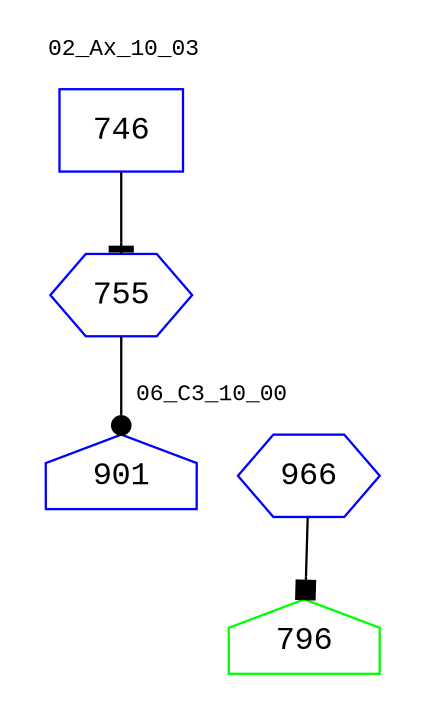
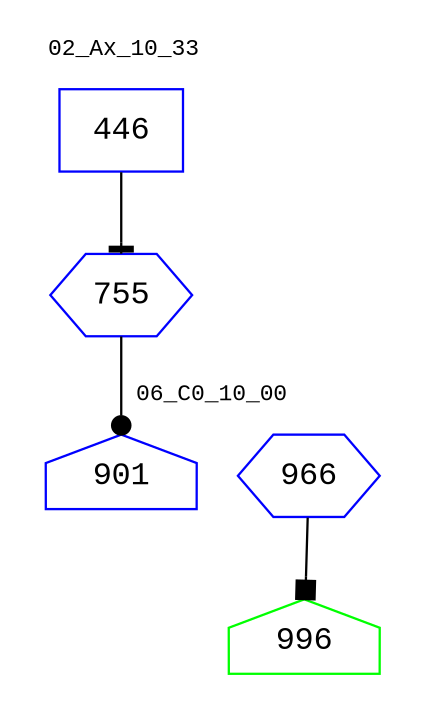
cluster "02_Ax_10_03": label "02_Ax_10_03" -> "02_Ax_10_33"
node "746": label "746" -> "446"
cluster "06_C3_10_00": label "06_C3_10_00" -> "06_C0_10_00"
node "796": label "796" -> "996"
